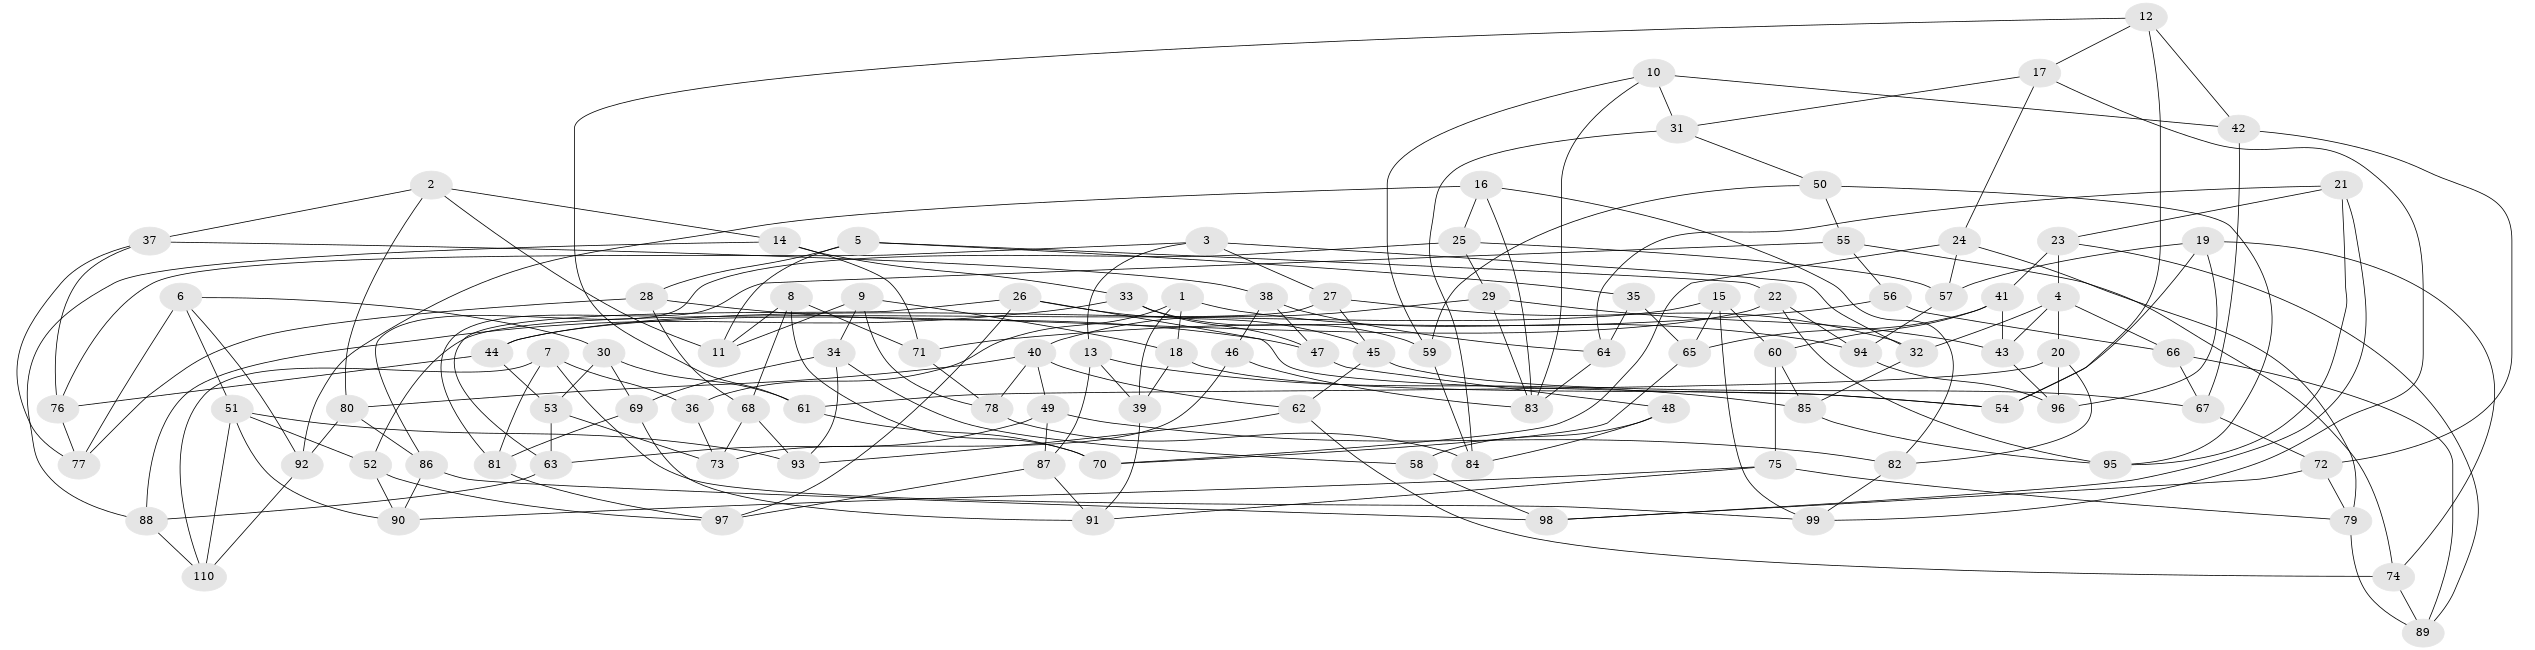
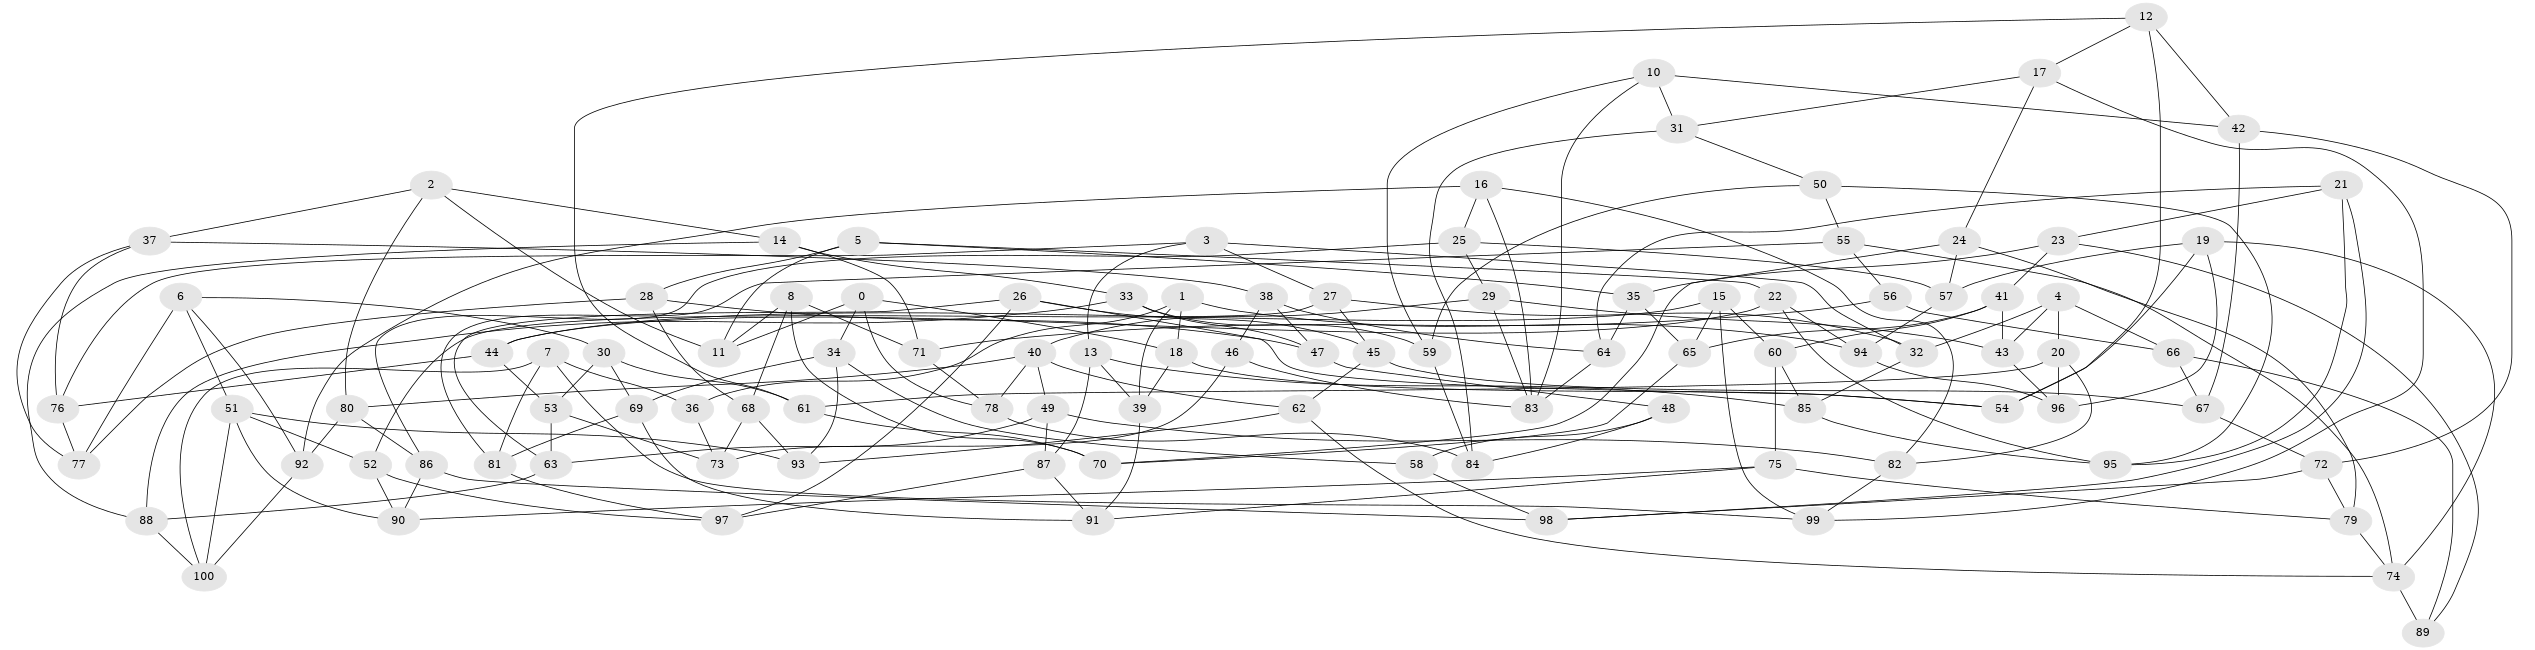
edge "23" -- "4": now "23" -- "35"
node "9": label "9" -> "0"
node "110": label "110" -> "100"
edge "79" -- "89": now "79" -- "74"
